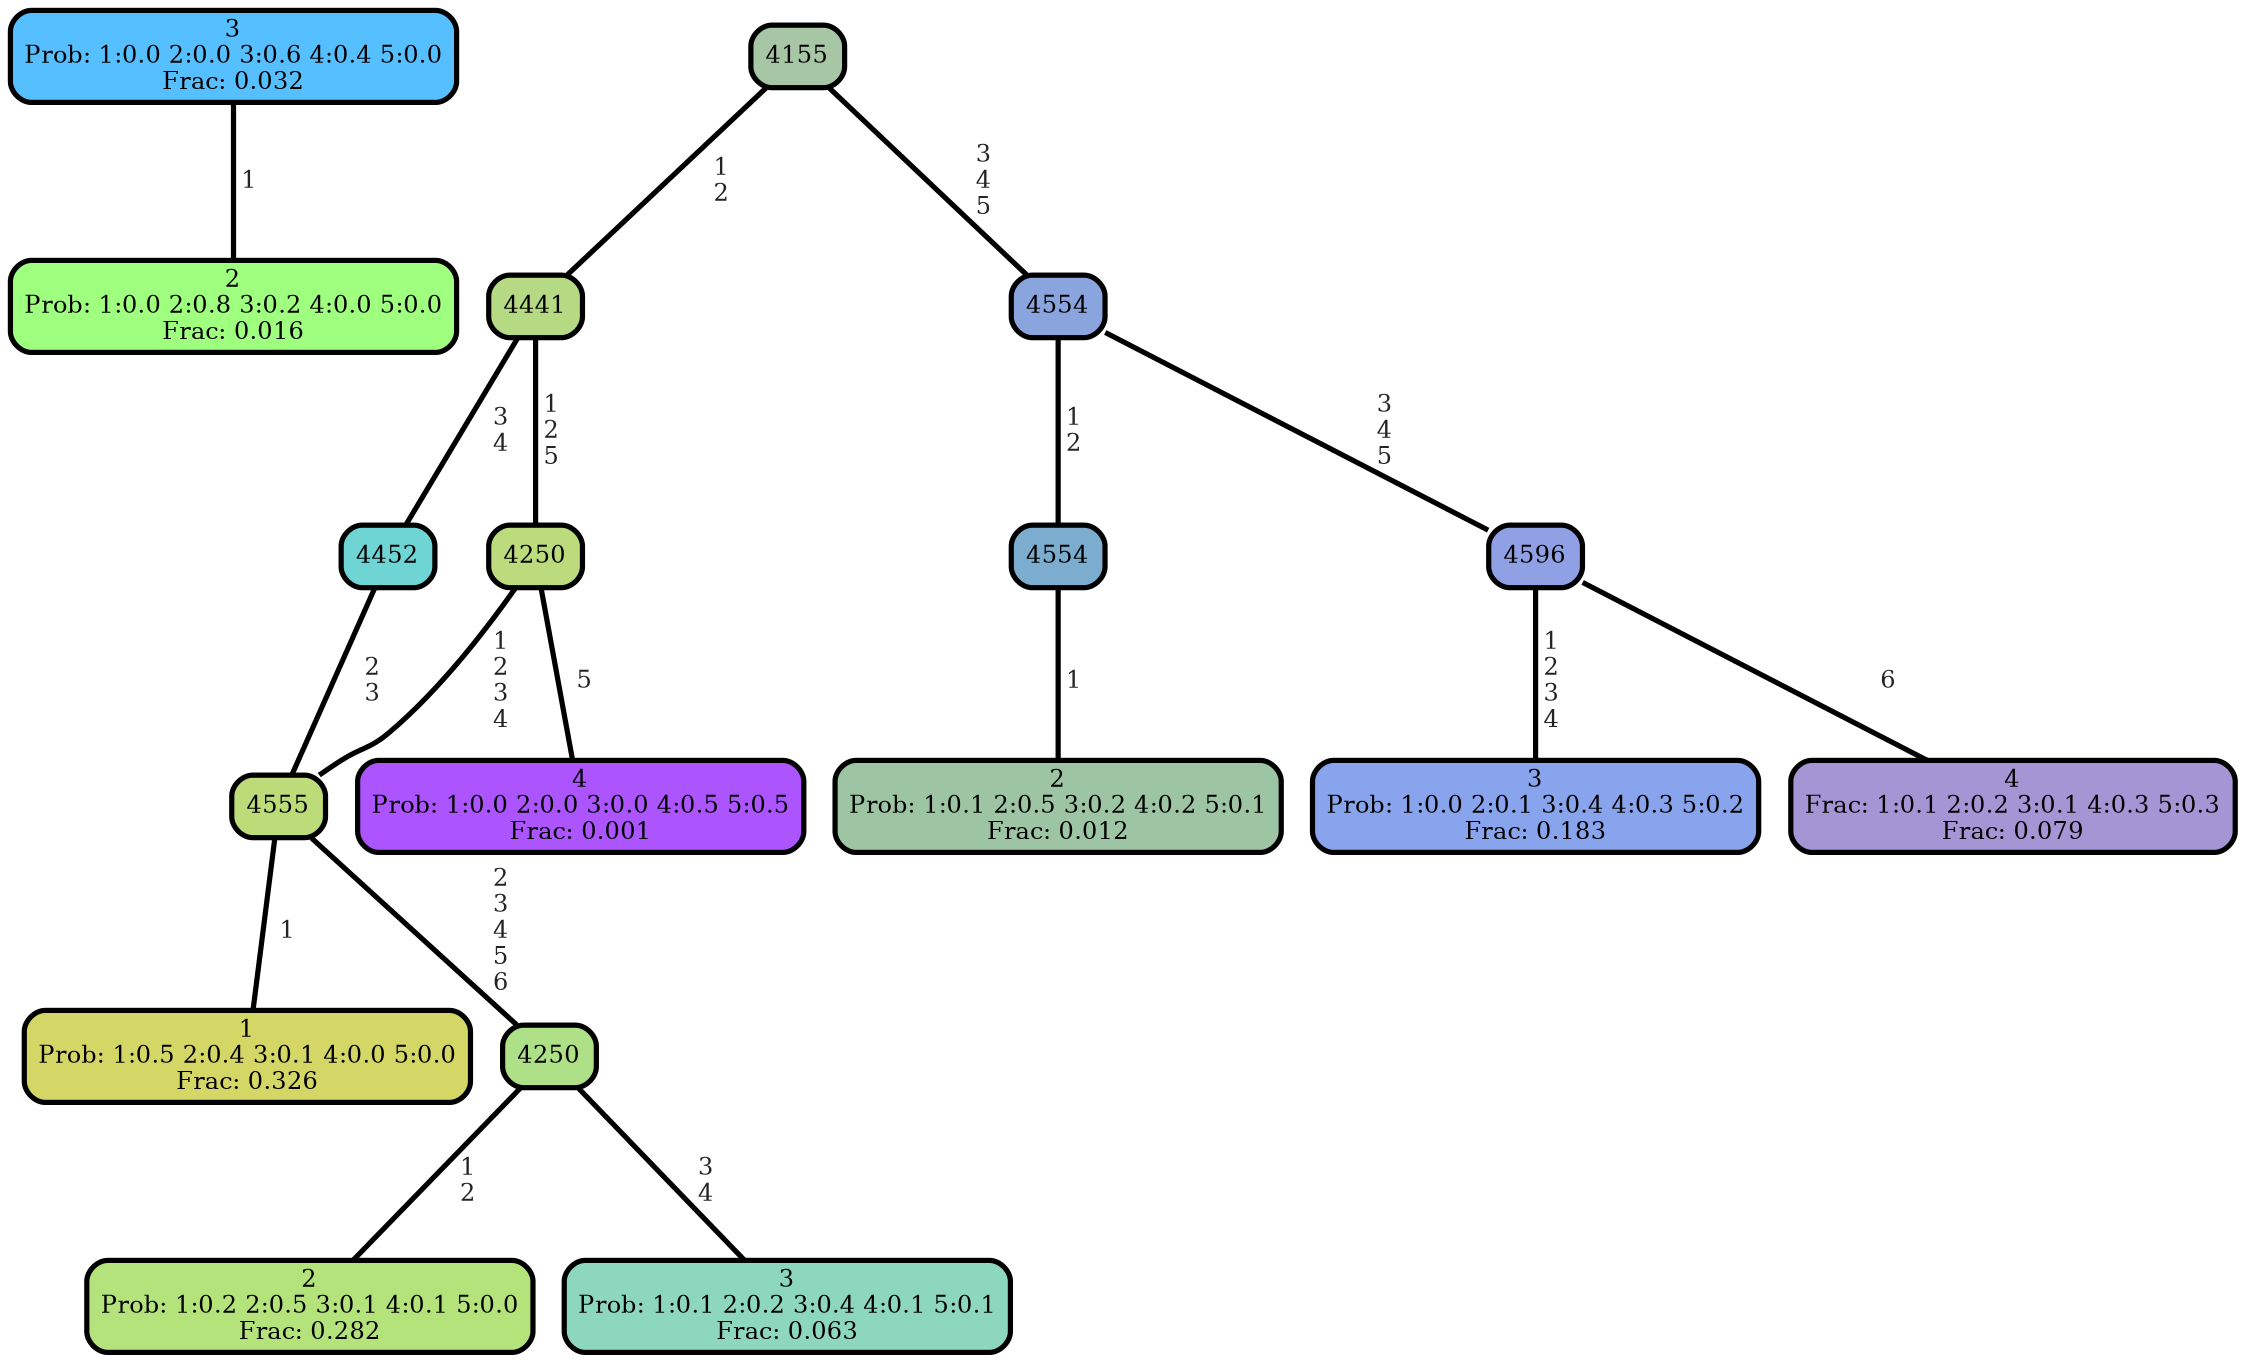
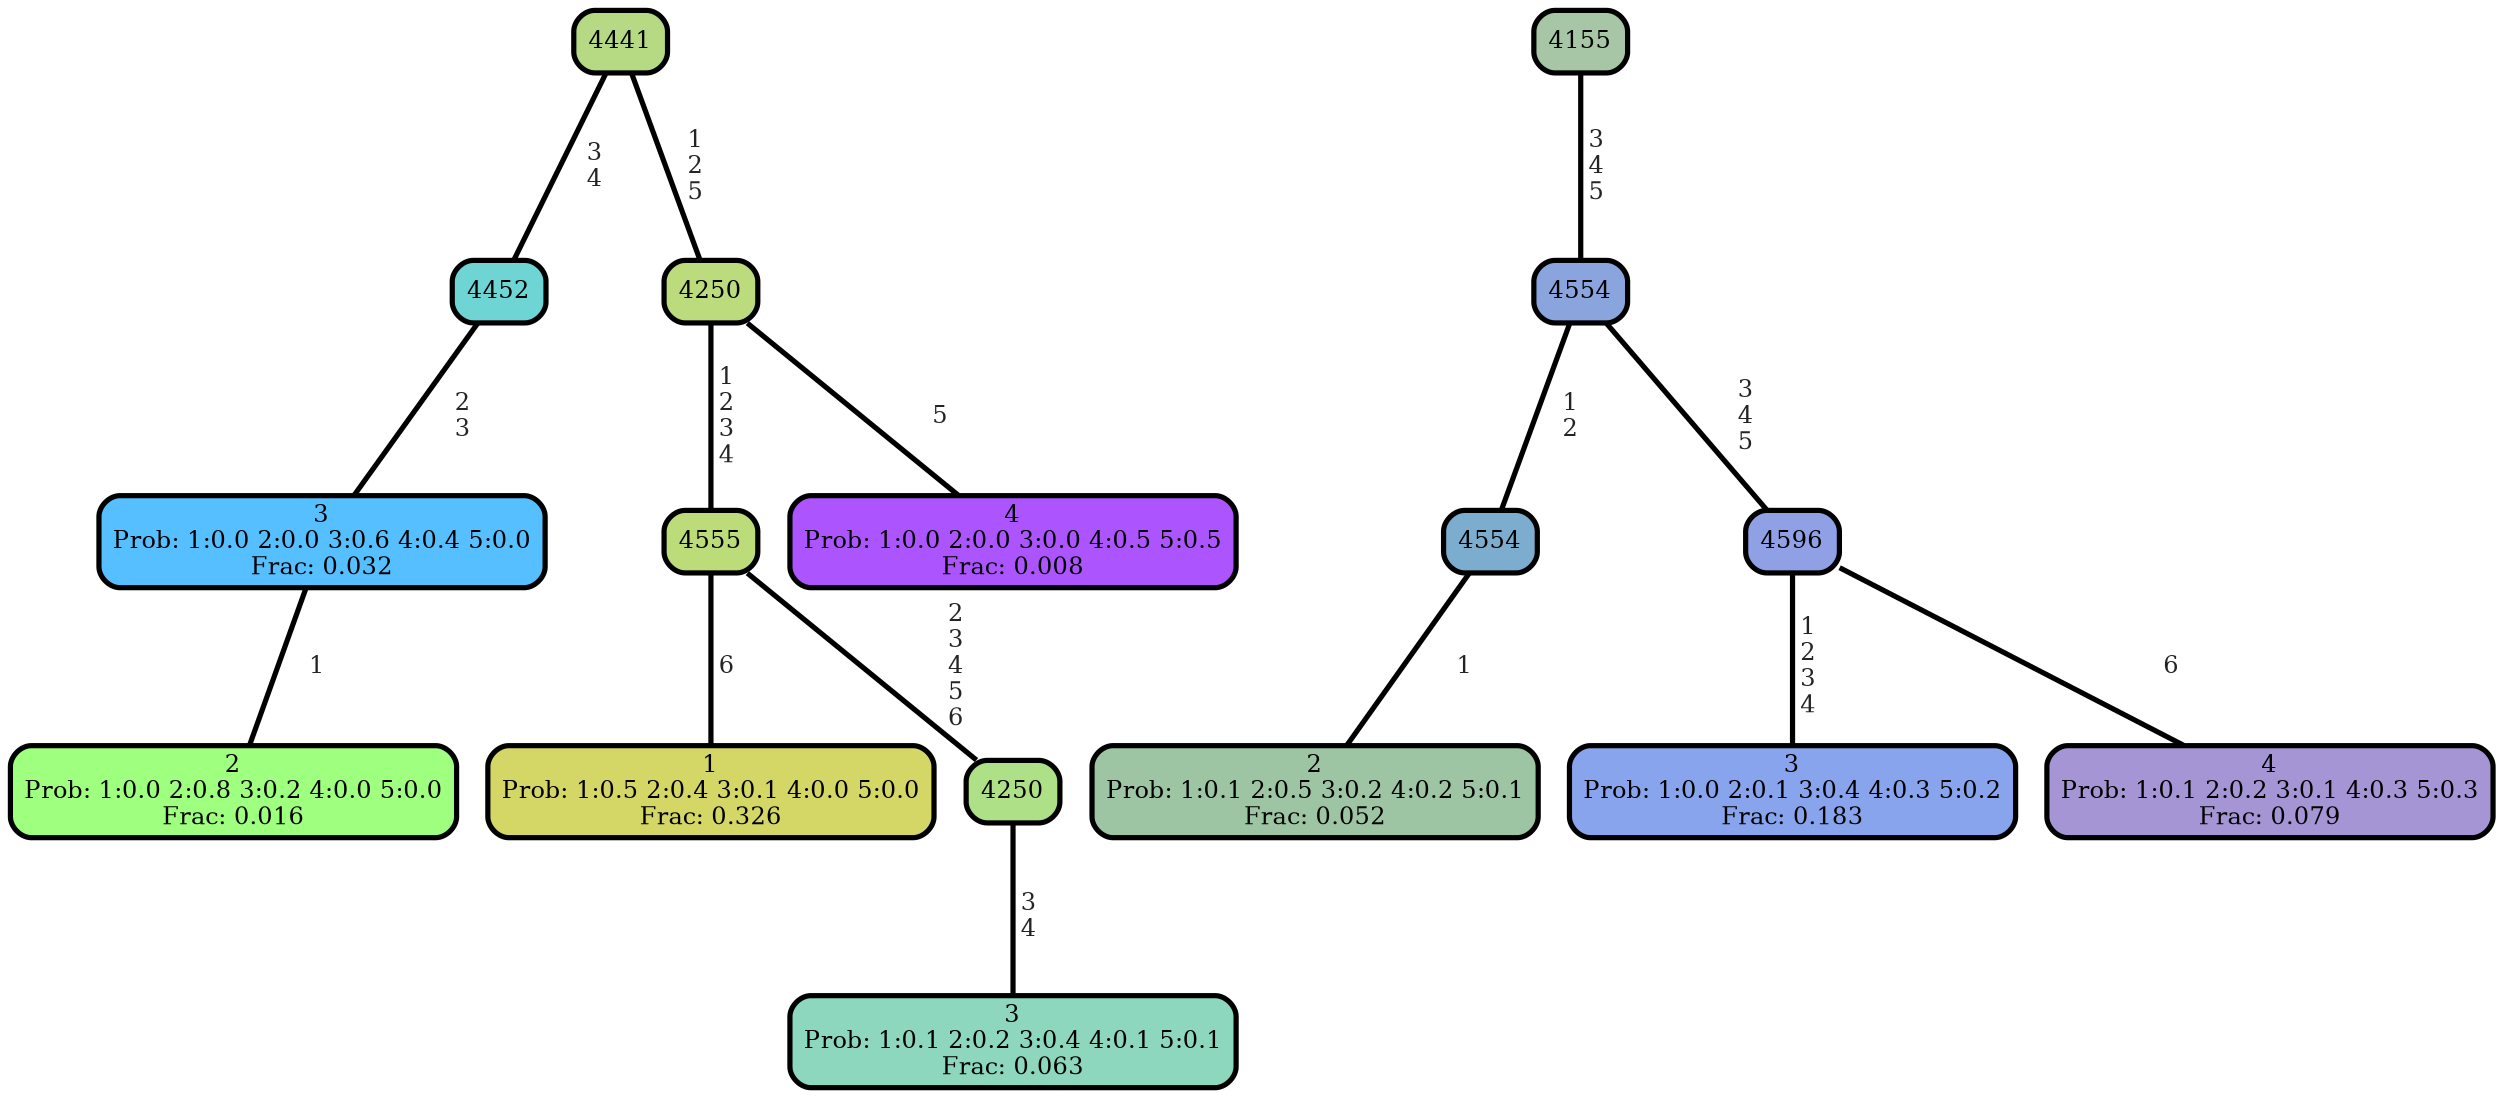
edge "4155" -- "4441": removed, label "1 2"
edge "4452" -- "4555": now "4452" -- "3 Prob: 1:0.0 2:0.0 3:0.6 4:0.4 5:0.0 Frac: 0.032"
node "4 Prob: 1:0.0 2:0.0 3:0.0 4:0.5 5:0.5 Frac: 0.001": label "4 Prob: 1:0.0 2:0.0 3:0.0 4:0.5 5:0.5 Frac: 0.001" -> "4 Prob: 1:0.0 2:0.0 3:0.0 4:0.5 5:0.5 Frac: 0.008"
node "2 Prob: 1:0.1 2:0.5 3:0.2 4:0.2 5:0.1 Frac: 0.012": label "2 Prob: 1:0.1 2:0.5 3:0.2 4:0.2 5:0.1 Frac: 0.012" -> "2 Prob: 1:0.1 2:0.5 3:0.2 4:0.2 5:0.1 Frac: 0.052"
node "4 Frac: 1:0.1 2:0.2 3:0.1 4:0.3 5:0.3 Frac: 0.079": label "4 Frac: 1:0.1 2:0.2 3:0.1 4:0.3 5:0.3 Frac: 0.079" -> "4 Prob: 1:0.1 2:0.2 3:0.1 4:0.3 5:0.3 Frac: 0.079"
edge "4555" -- "1 Prob: 1:0.5 2:0.4 3:0.1 4:0.0 5:0.0 Frac: 0.326": label " 1" -> " 6"
node "2 Prob: 1:0.2 2:0.5 3:0.1 4:0.1 5:0.0 Frac: 0.282": removed
